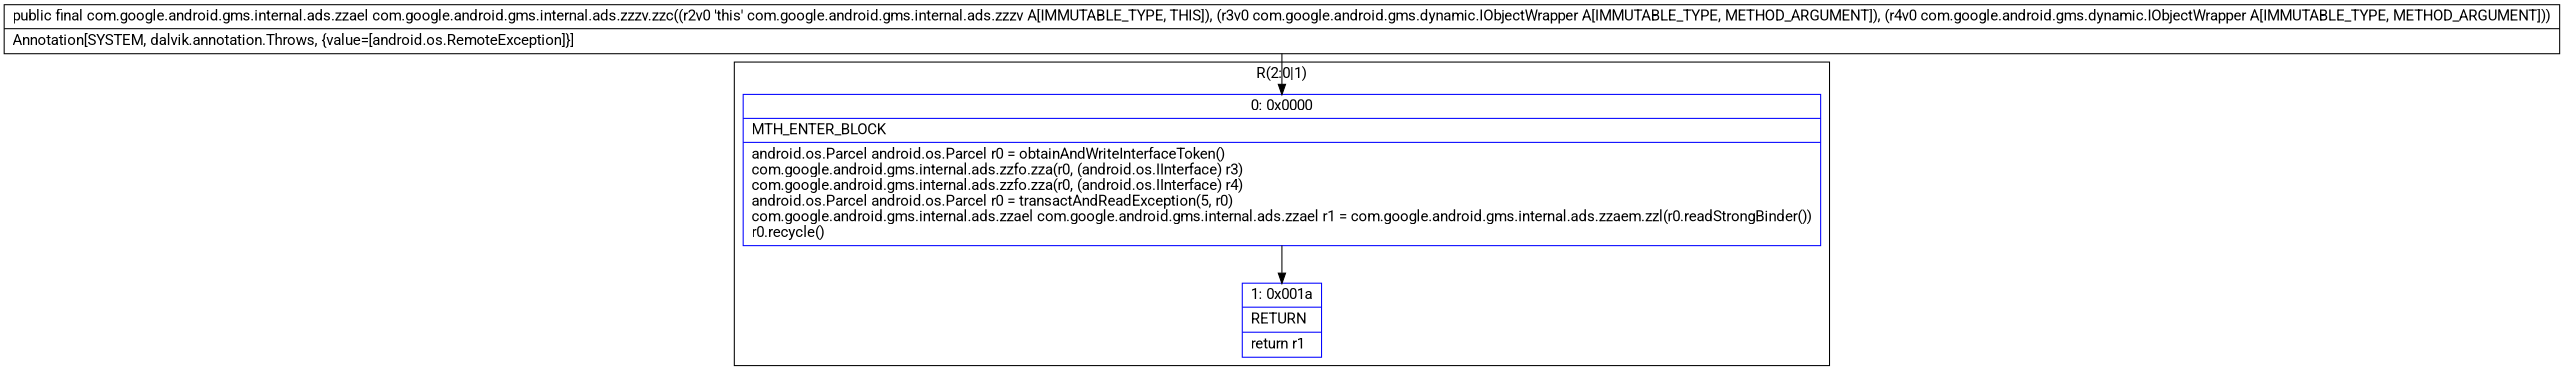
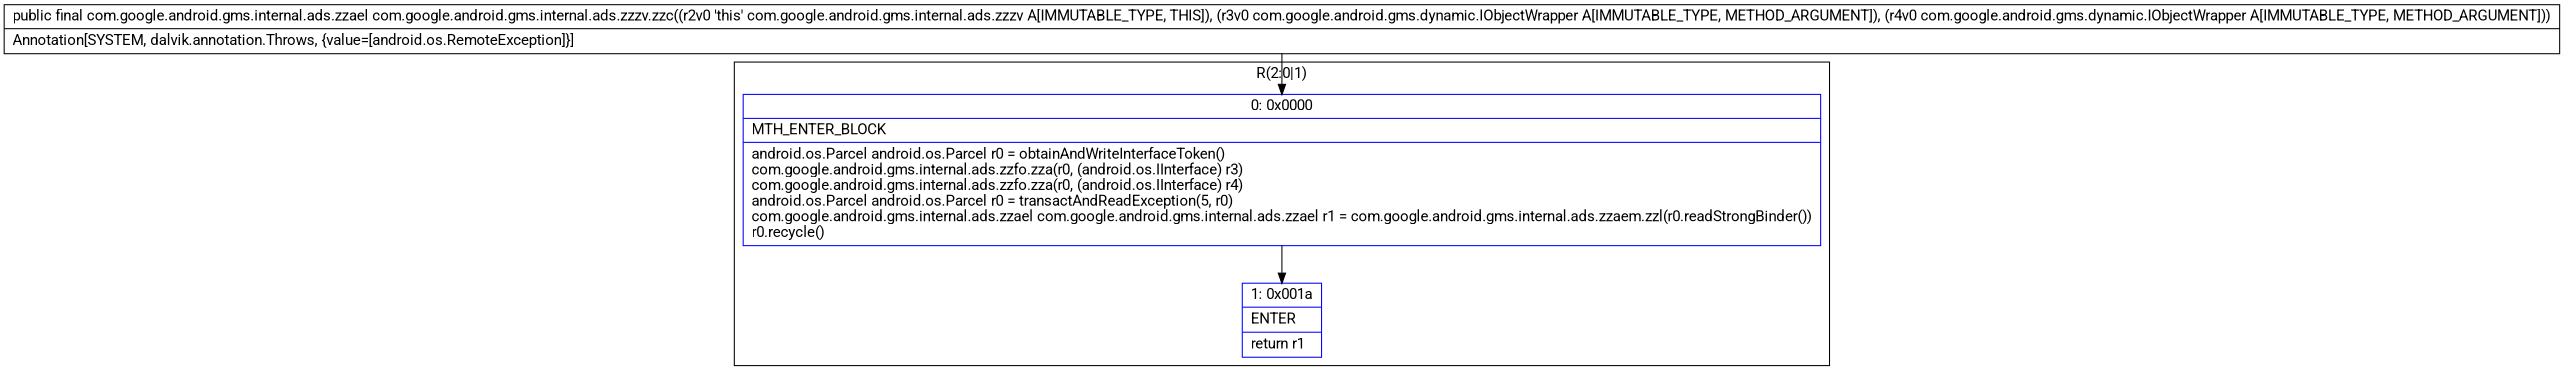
node "1: 0x001a": text "RETURN" -> "ENTER"
